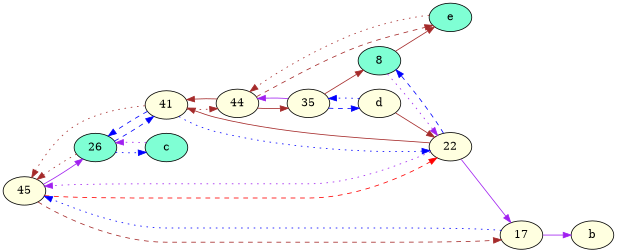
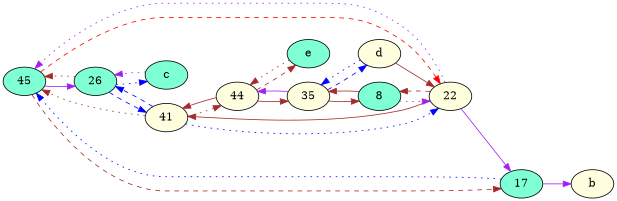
edge "8" -> "e": now "8" -> "35"
edge "22" -> "8": color blue -> brown
node "45": fillcolor lightyellow -> aquamarine
node "17": fillcolor lightyellow -> aquamarine
